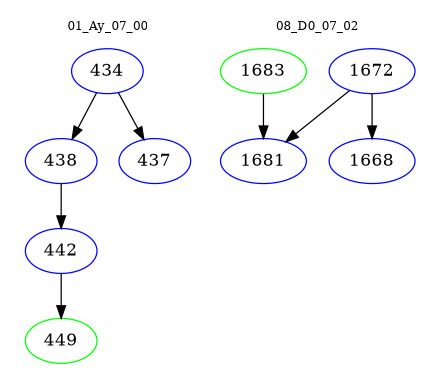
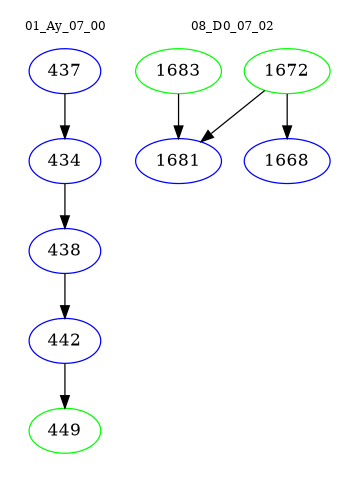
node "1672": color blue -> green
edge "434" -> "437": reversed
